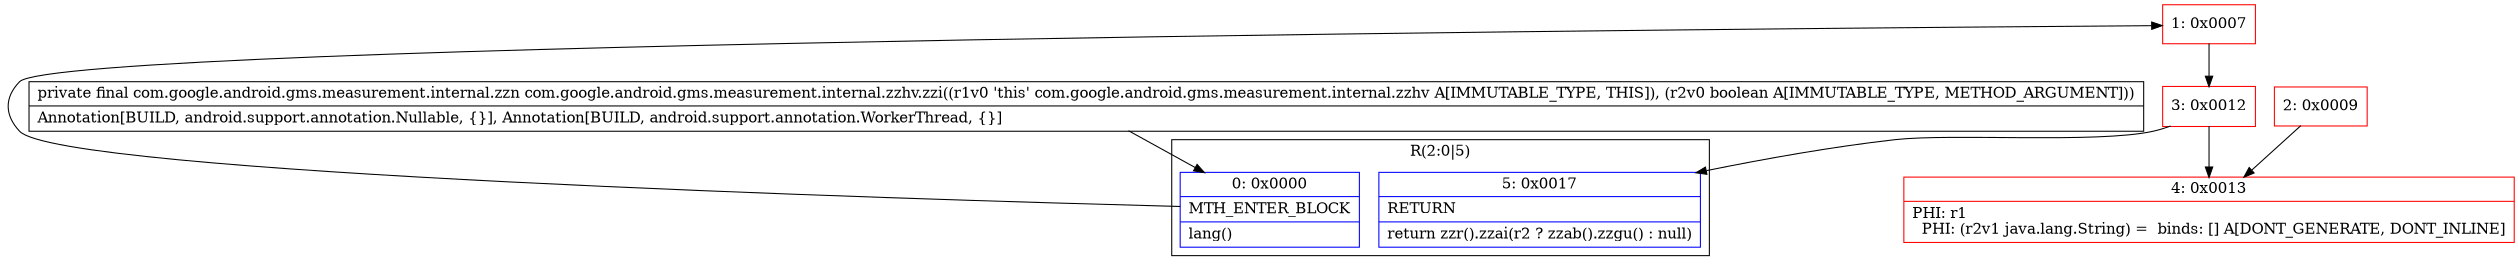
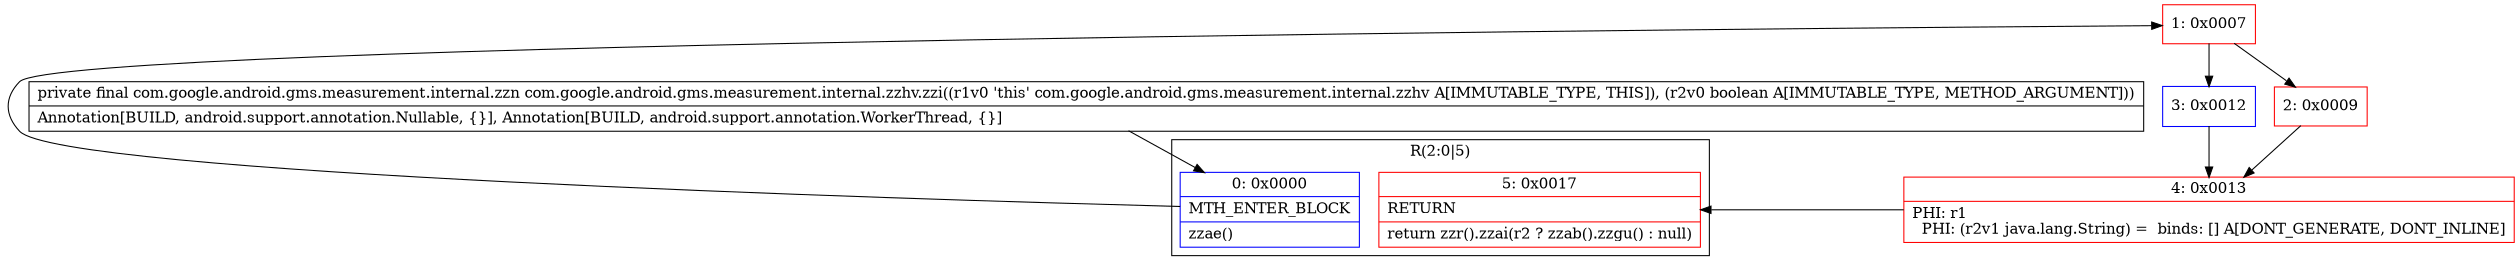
edge "1: 0x0007" -> "2: 0x0009": added
node "3: 0x0012": color red -> blue
edge "3: 0x0012" -> "5: 0x0017": now "4: 0x0013" -> "5: 0x0017"
node "5: 0x0017": color blue -> red
node "0: 0x0000": text "lang()" -> "zzae()"
